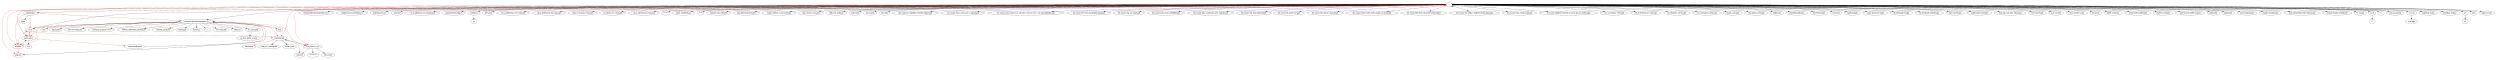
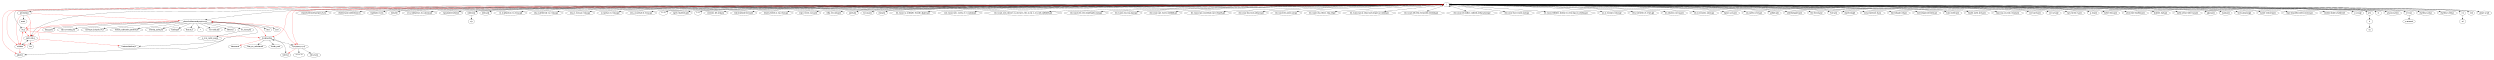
node "b2": added
edge "c?externalnielsen.js" -> "c?launchVideoOverlayTopics.r5.js": reversed
